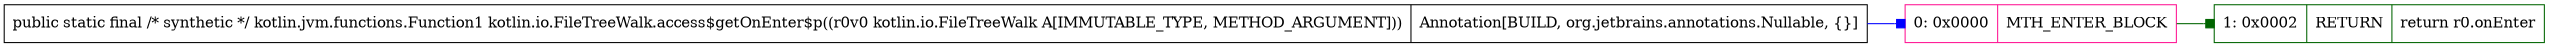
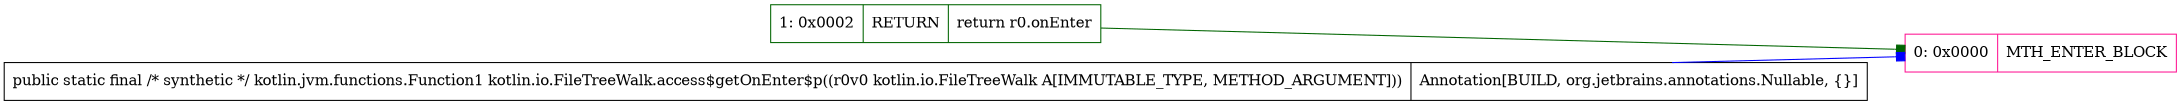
edge "0: 0x0000" -> "1: 0x0002": reversed
